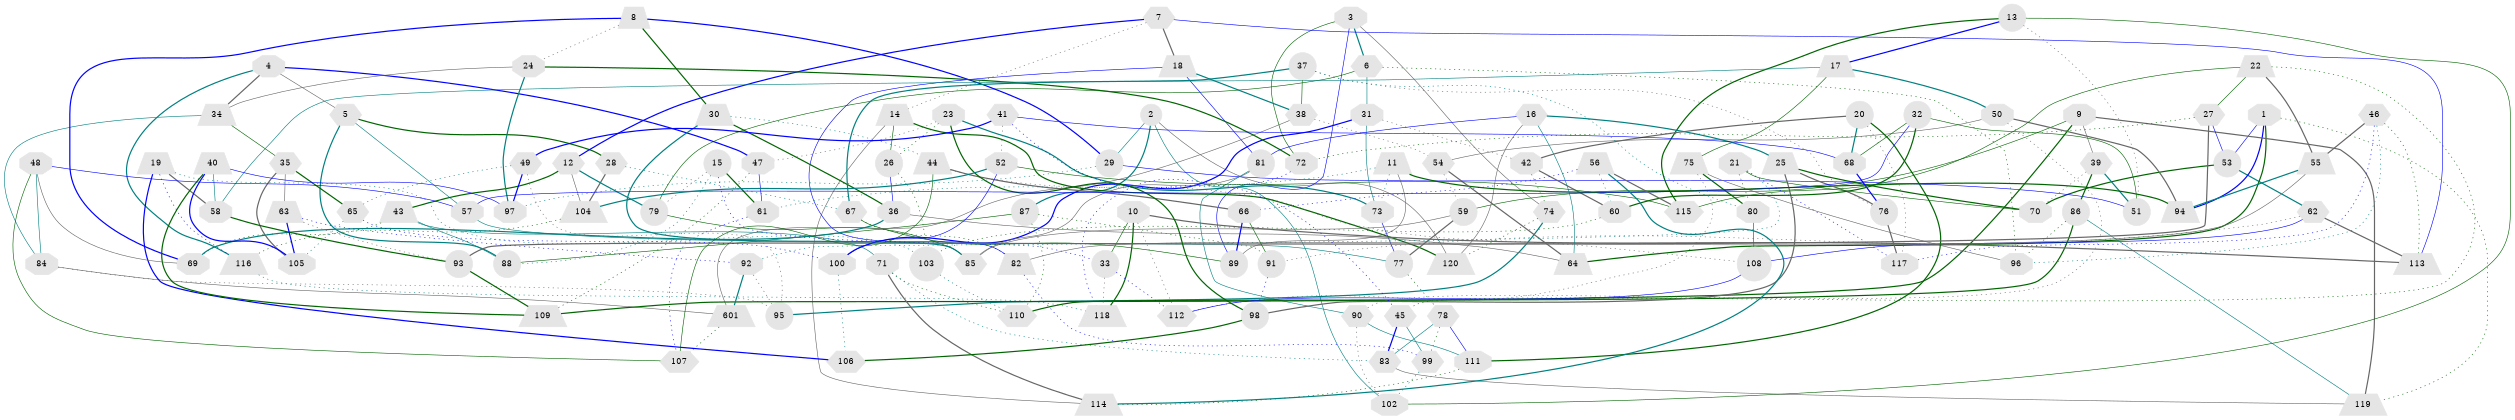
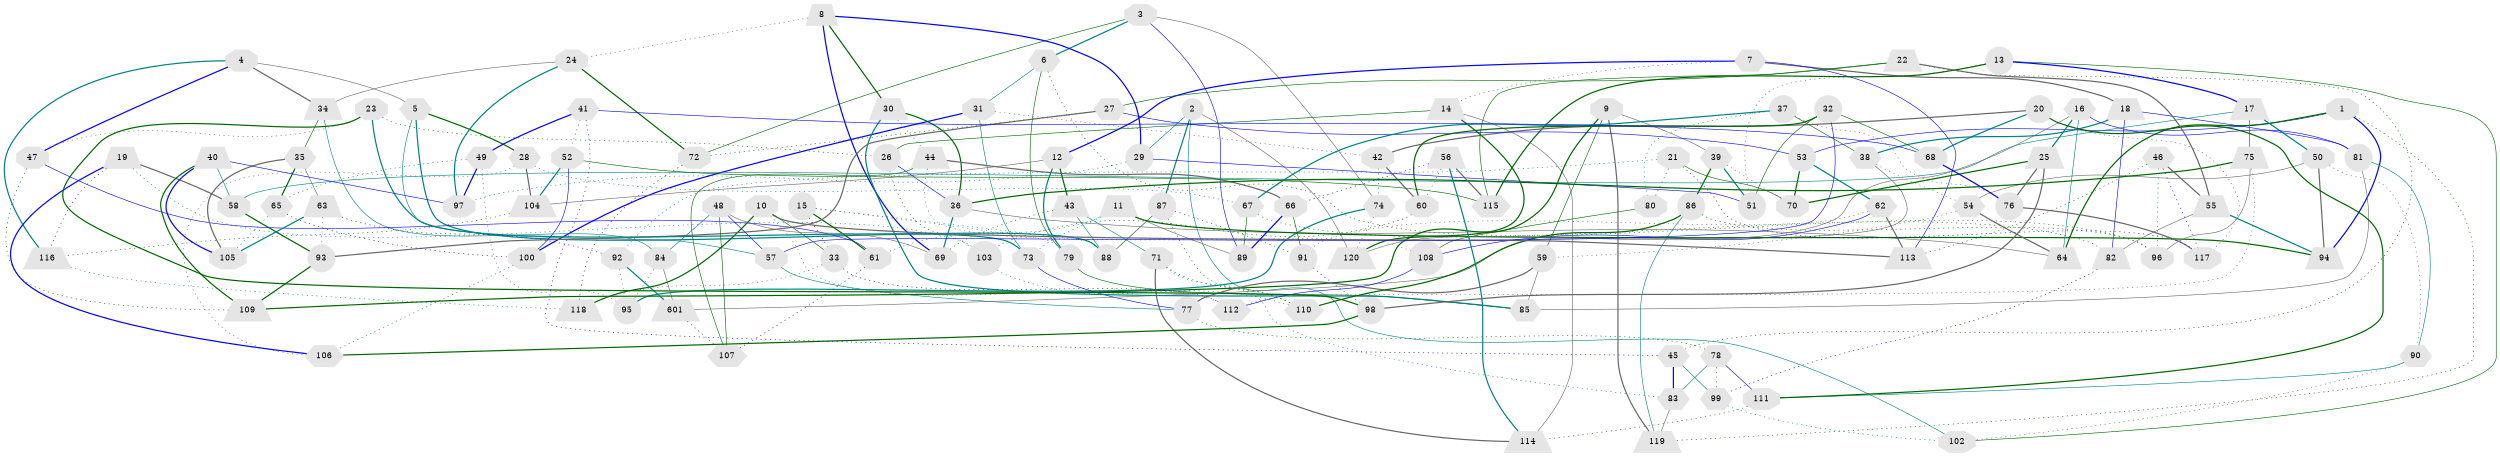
edge "28" -- "106": added
edge "75" -- "80": now "75" -- "36"
edge "63" -- "105": color blue -> teal
